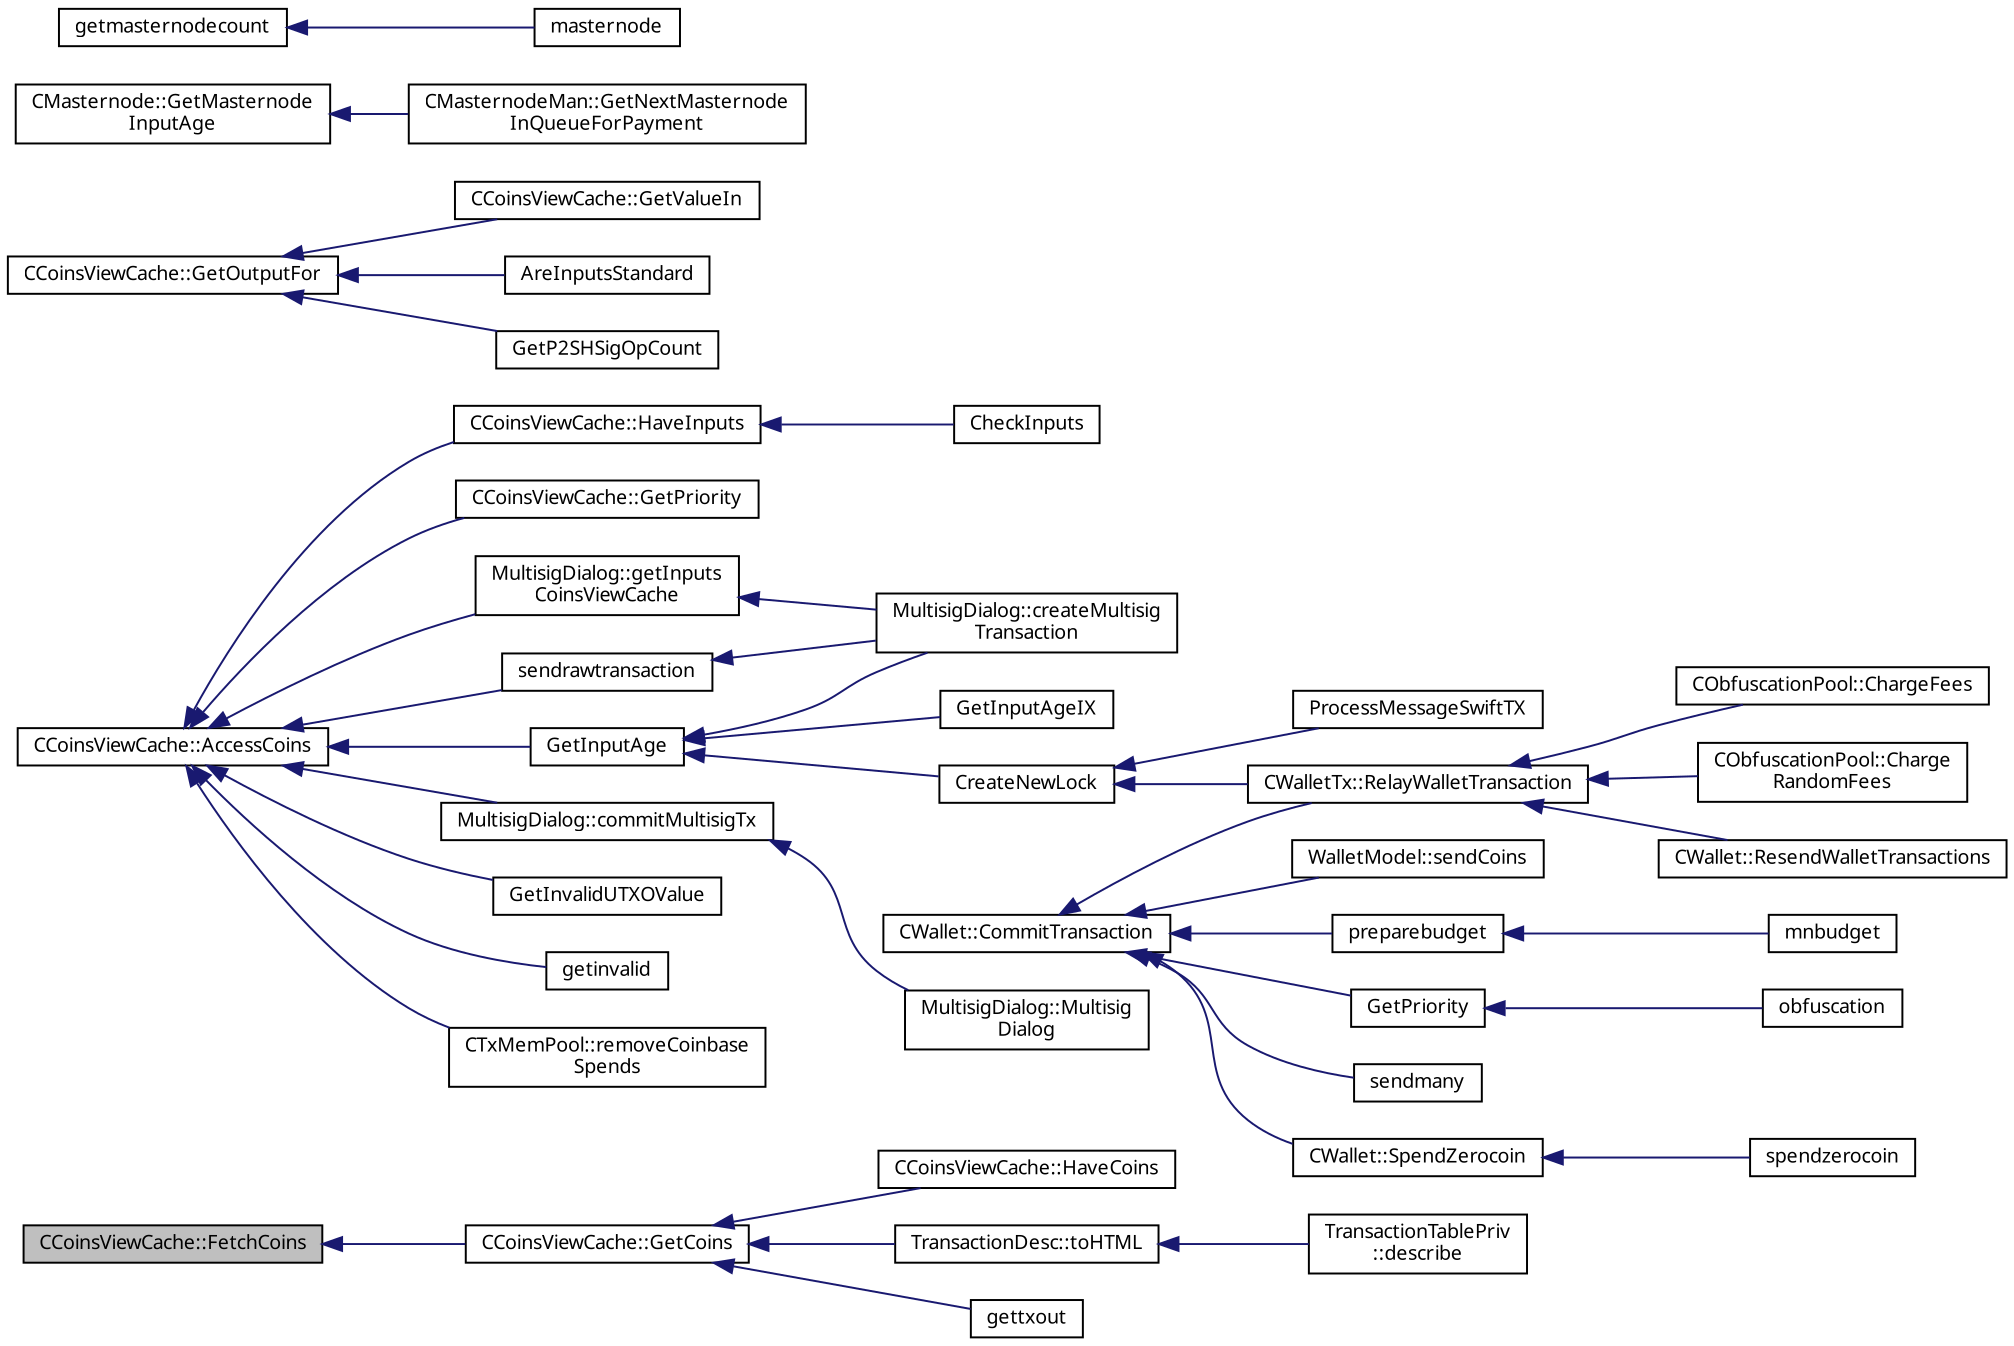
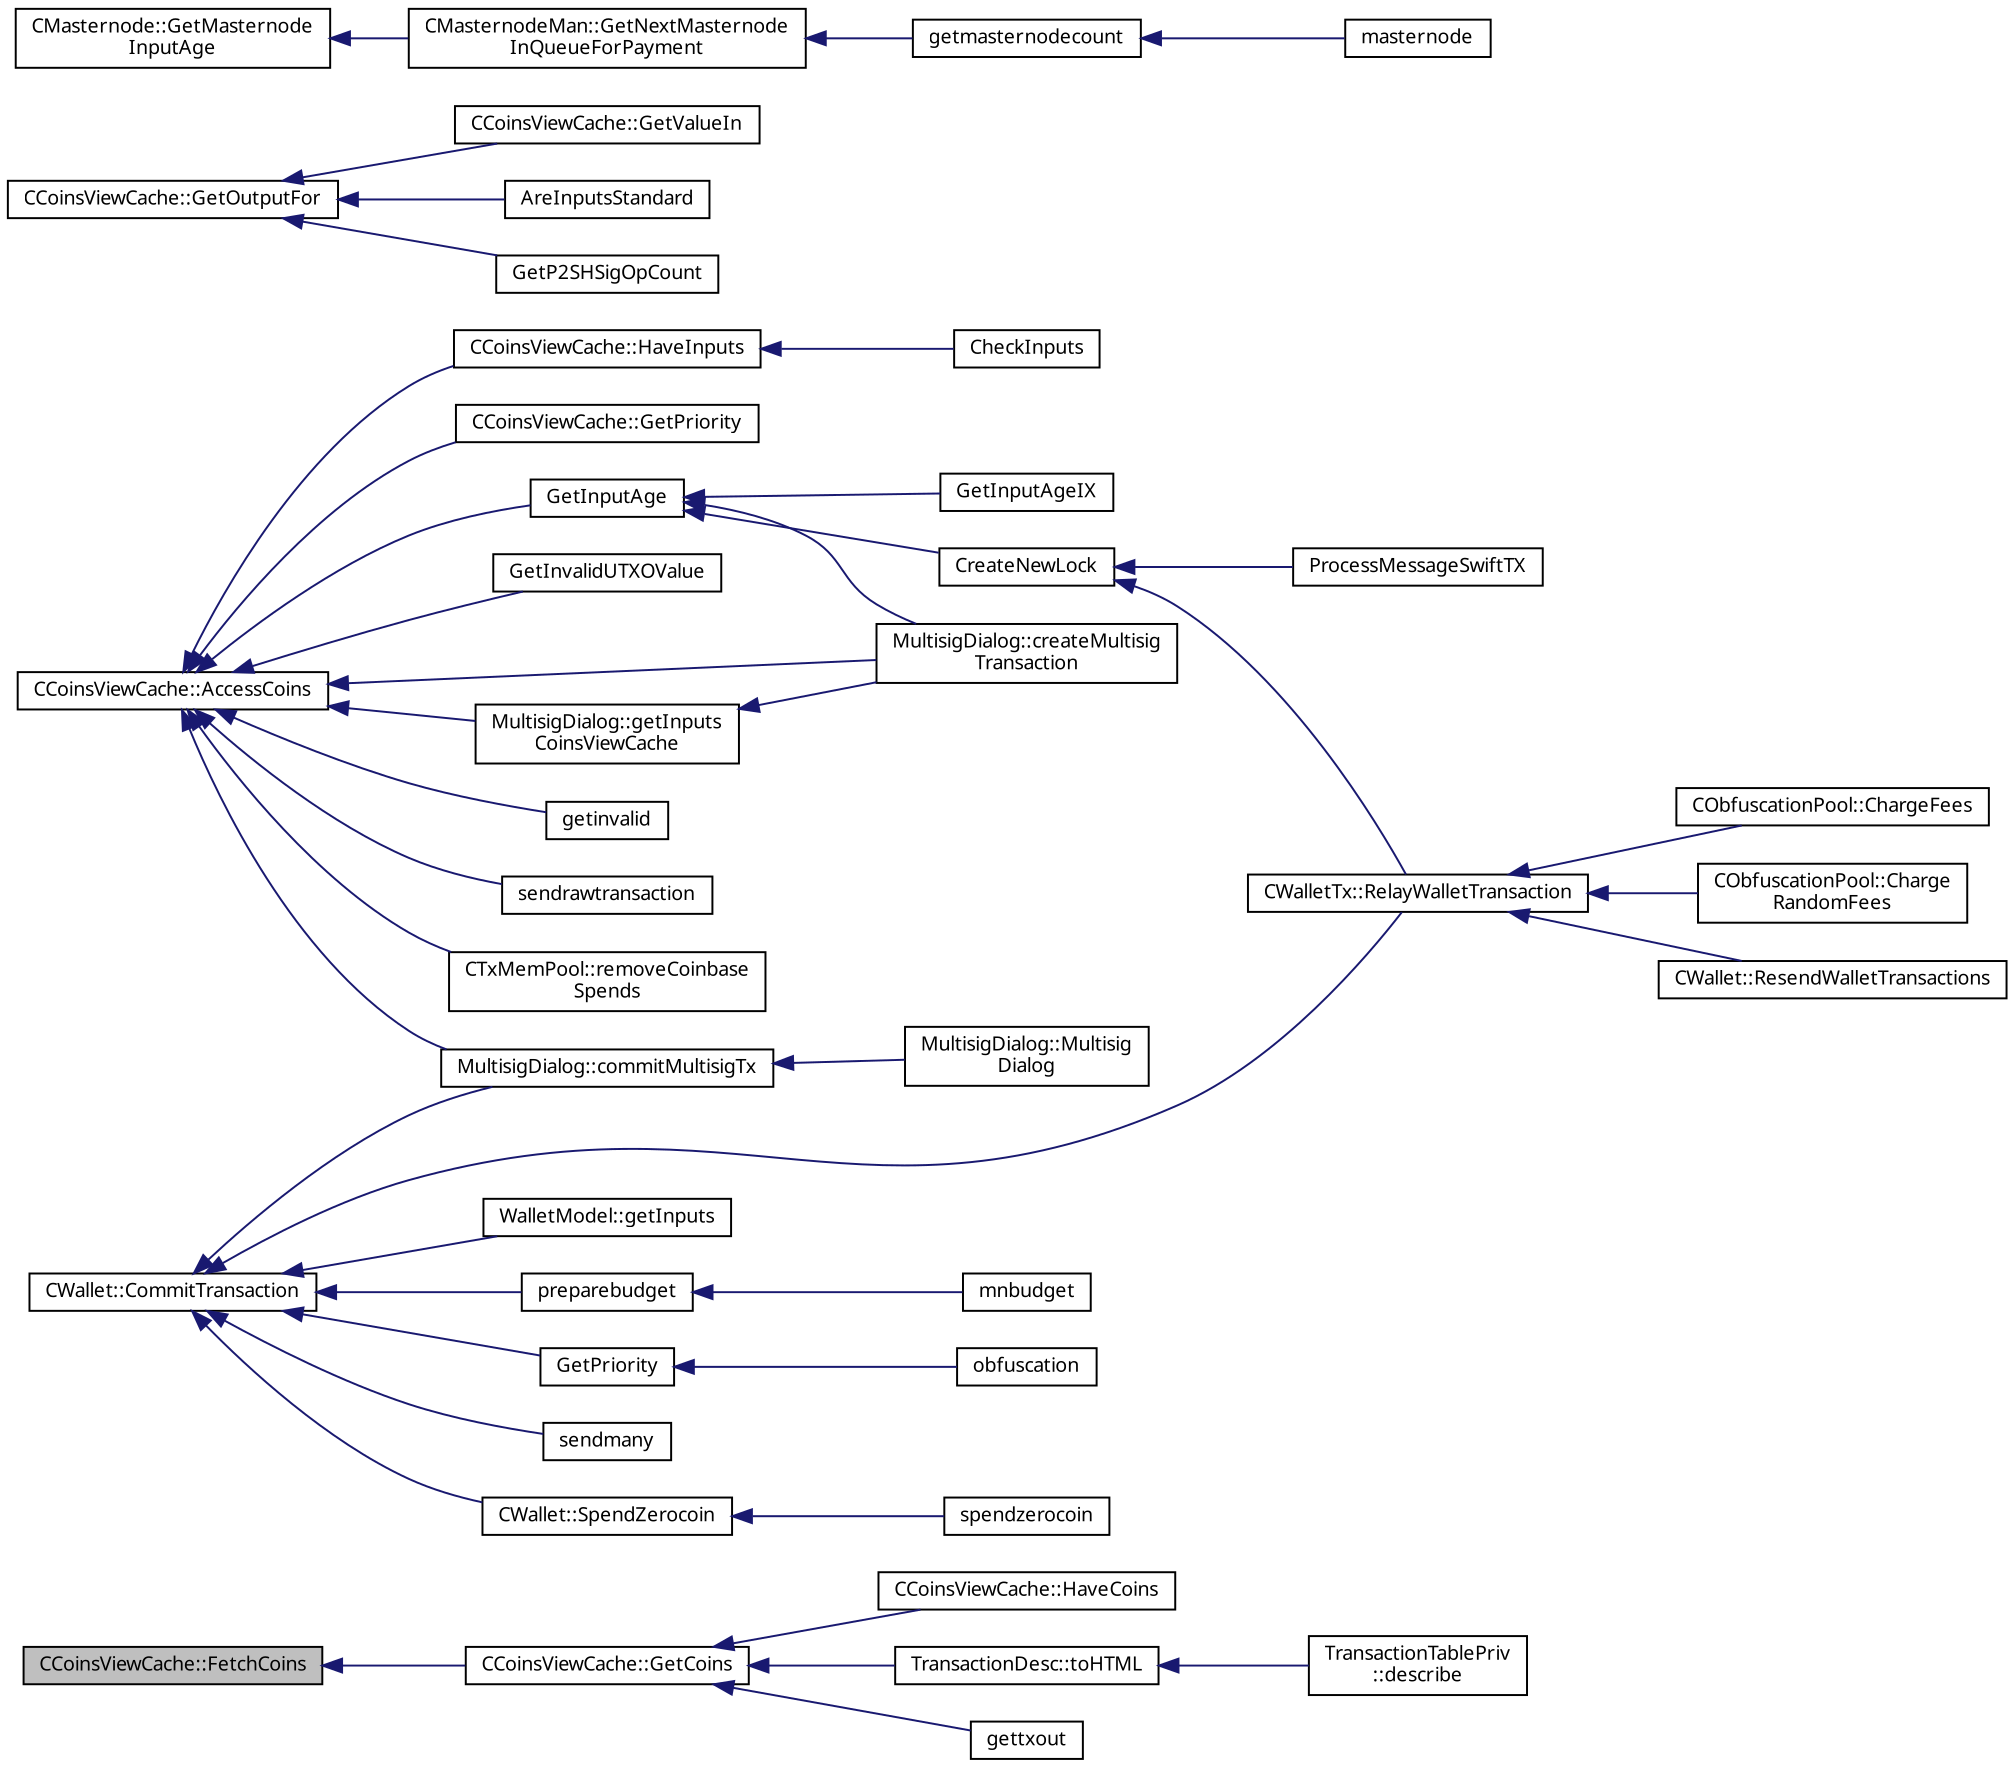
edge "getmasternodecount" -> "CMasternodeMan::GetNextMasternode InQueueForPayment": added
edge "MultisigDialog::createMultisig Transaction" -> "sendrawtransaction": now "MultisigDialog::createMultisig Transaction" -> "CCoinsViewCache::AccessCoins"
node "WalletModel::sendCoins": label "WalletModel::sendCoins" -> "WalletModel::getInputs"
edge "MultisigDialog::commitMultisigTx" -> "CWallet::CommitTransaction": added
